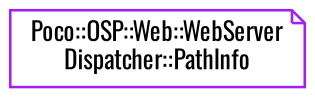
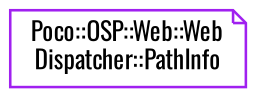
node "Poco::OSP::Web::WebServer Dispatcher::PathInfo": label "Poco::OSP::Web::WebServer Dispatcher::PathInfo" -> "Poco::OSP::Web::Web Dispatcher::PathInfo"
